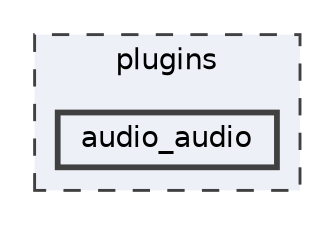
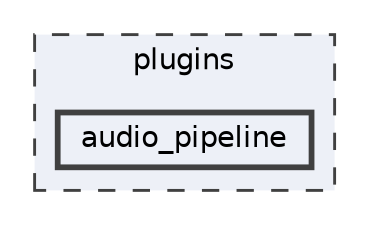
node "audio_audio": label "audio_audio" -> "audio_pipeline"
